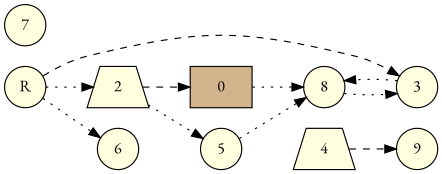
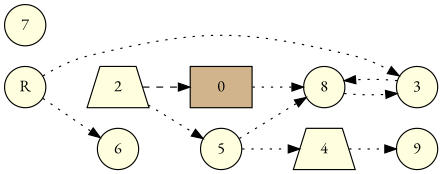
edge "R" -> "3": style dashed -> dotted
edge "R" -> "2": removed
edge "5" -> "4": added
edge "4" -> "9": style dashed -> dotted
